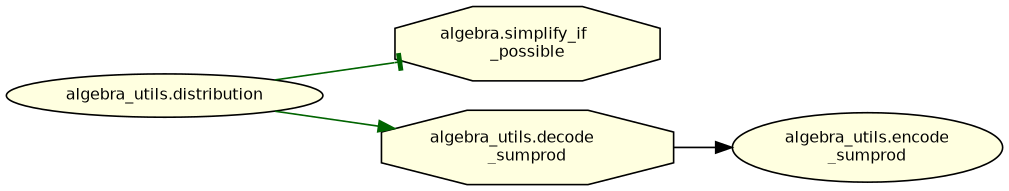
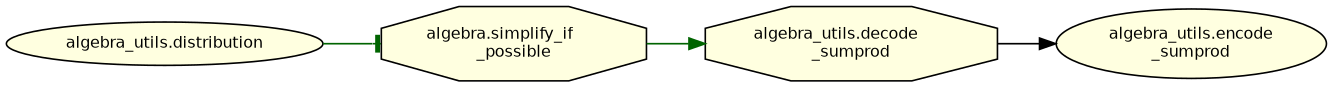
edge "algebra_utils.distribution" -> "algebra_utils.decode _sumprod": now "algebra.simplify_if _possible" -> "algebra_utils.decode _sumprod"
